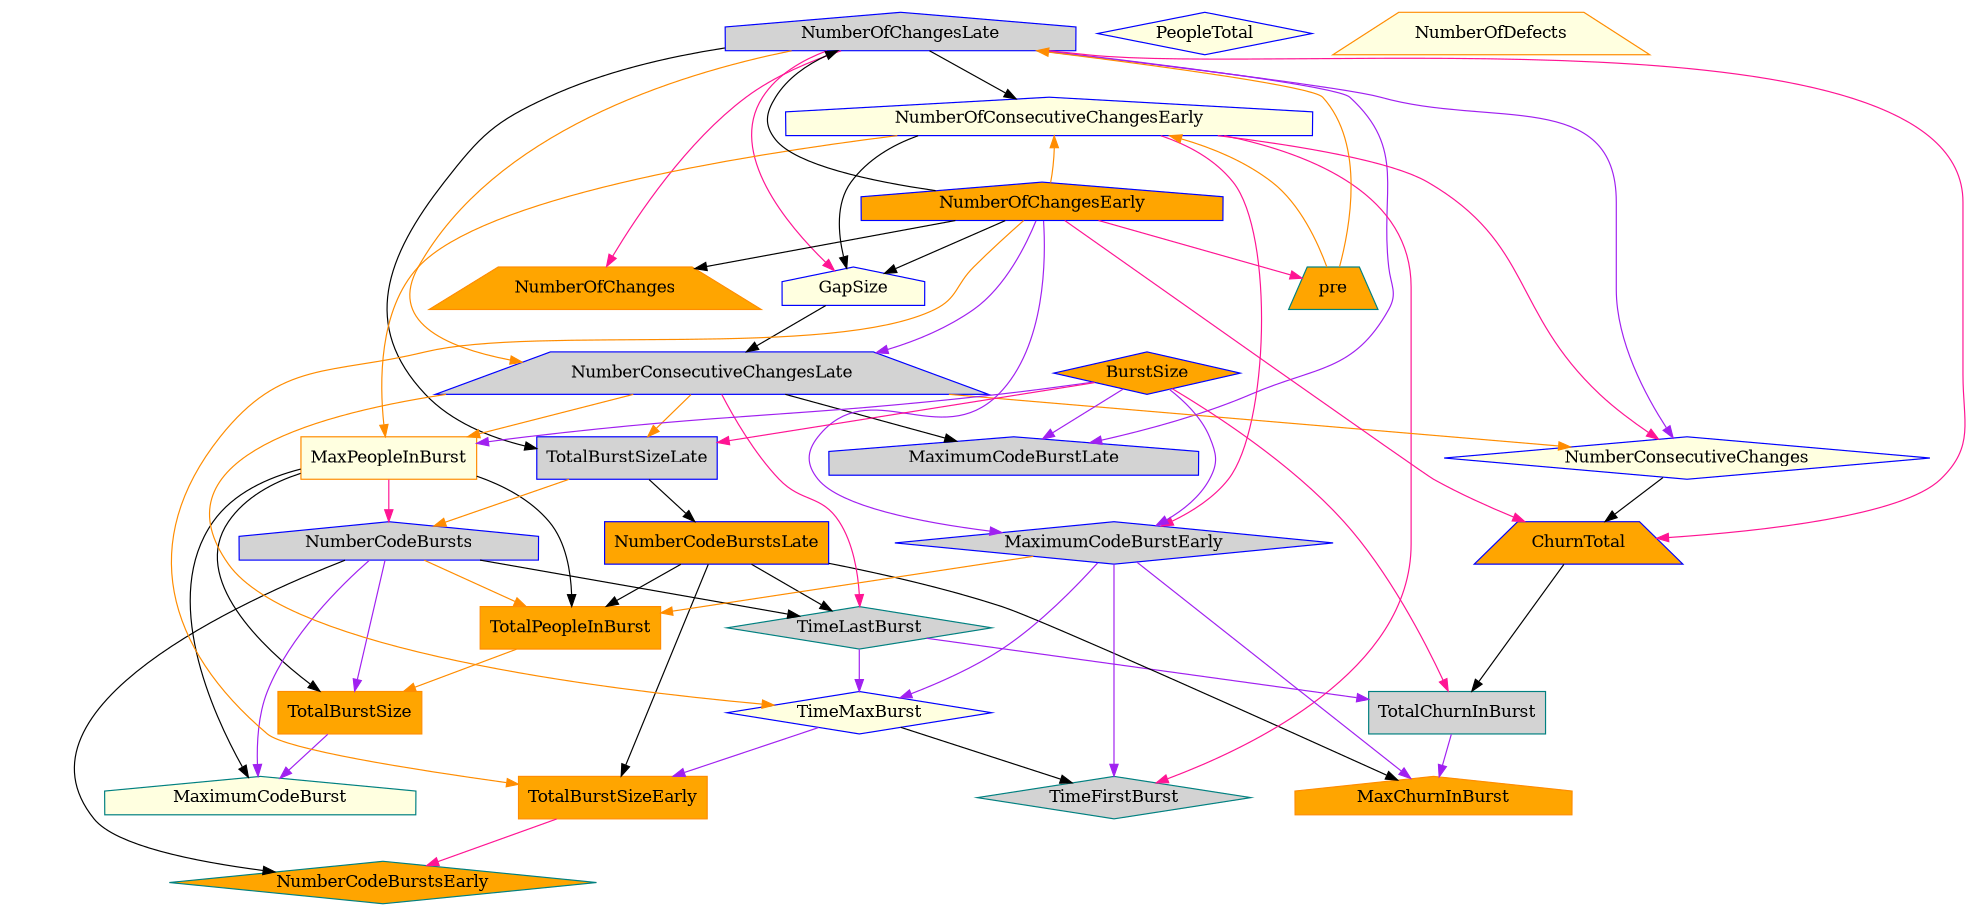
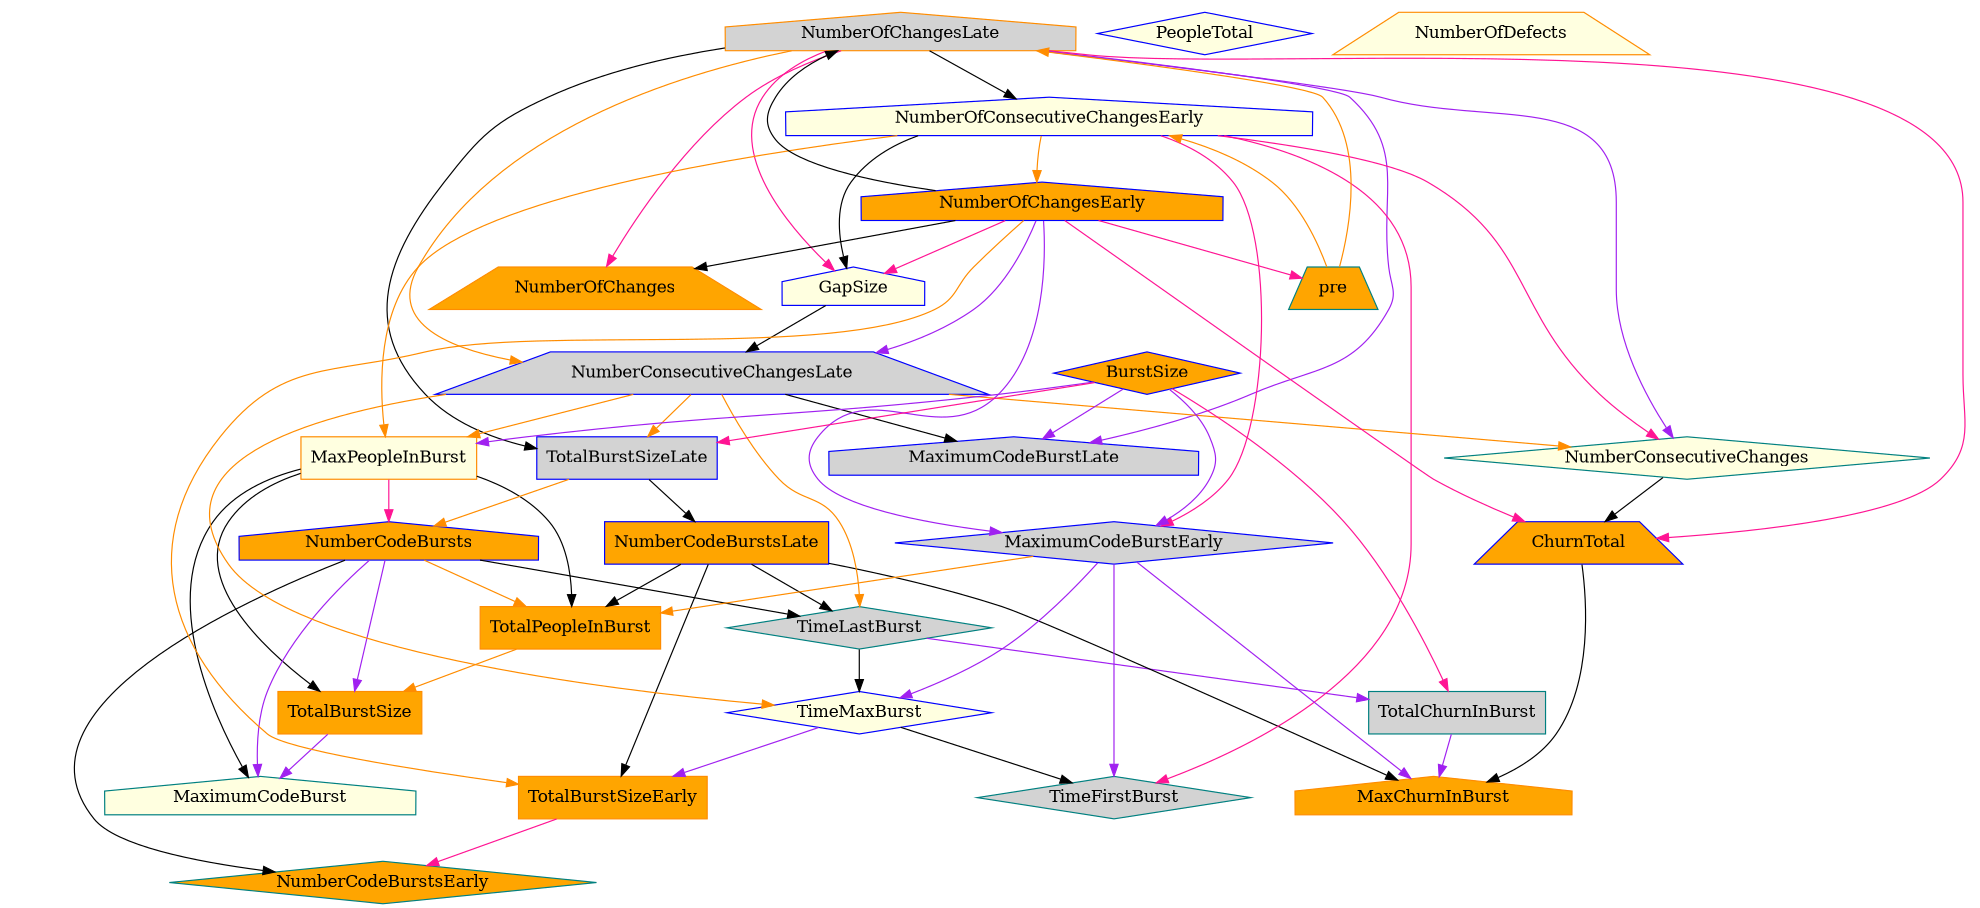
node "NumberOfChangesLate": color blue -> darkorange
edge "NumberOfChangesEarly" -> "NumberOfConsecutiveChangesEarly": reversed
edge "NumberOfChangesEarly" -> "GapSize": color black -> deeppink
node "NumberConsecutiveChanges": color blue -> teal
edge "NumberConsecutiveChangesLate" -> "TimeLastBurst": color deeppink -> darkorange
node "NumberCodeBursts": fillcolor lightgrey -> orange
edge "ChurnTotal" -> "TotalChurnInBurst": now "ChurnTotal" -> "MaxChurnInBurst"
edge "TimeLastBurst" -> "TimeMaxBurst": color purple -> black
